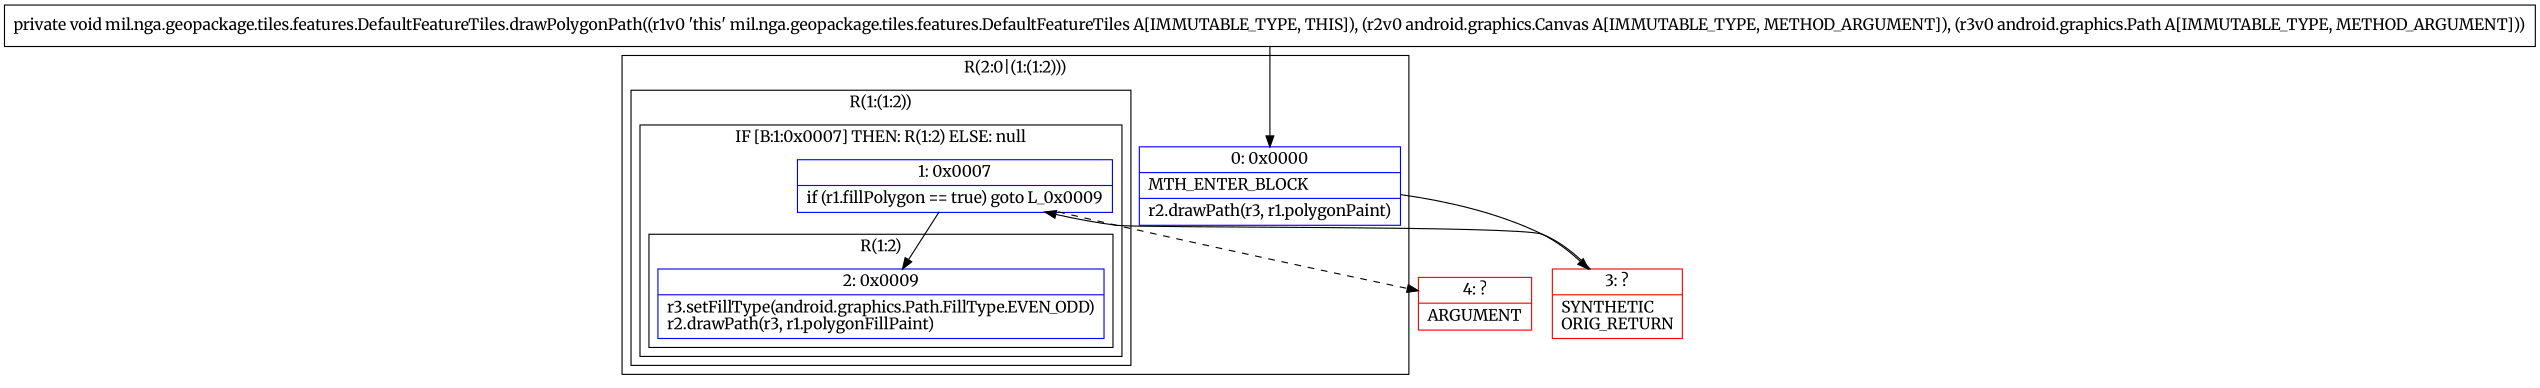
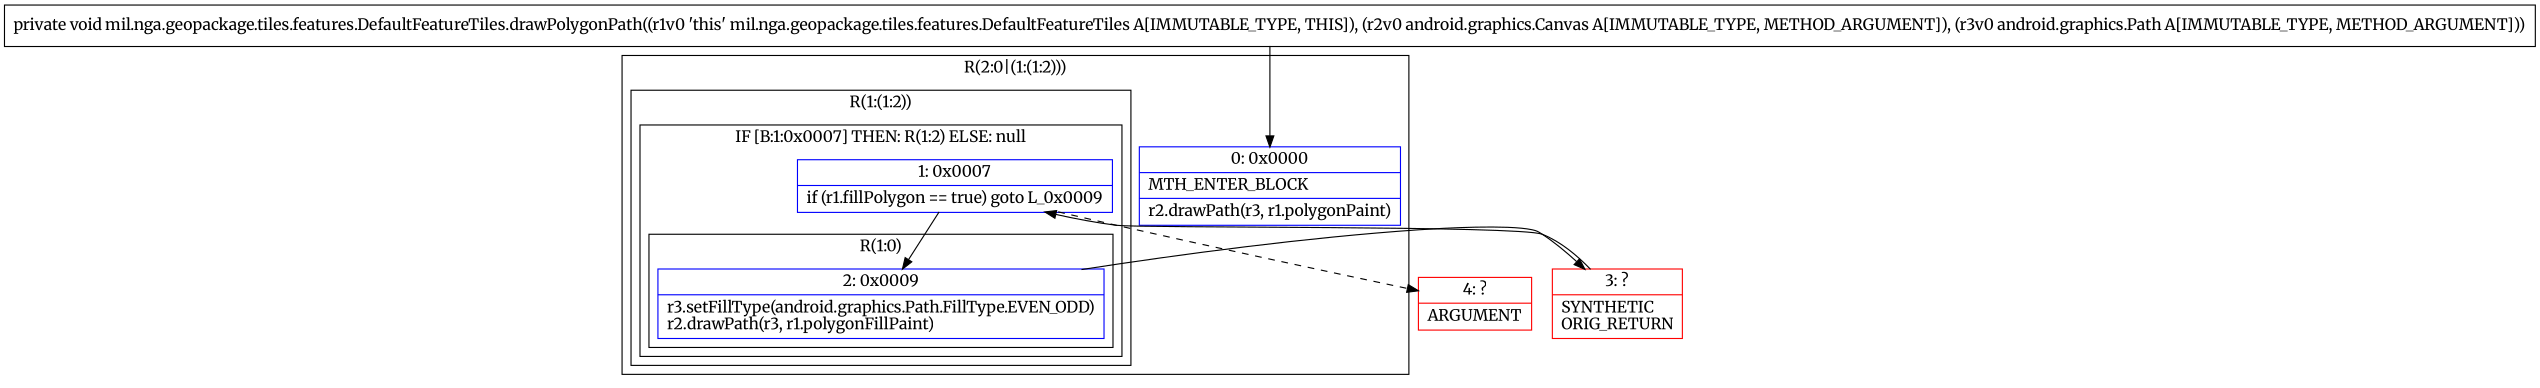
edge "0: 0x0000" -> "3: ?": now "2: 0x0009" -> "3: ?"
cluster "R(1:2)": label "R(1:2)" -> "R(1:0)"
